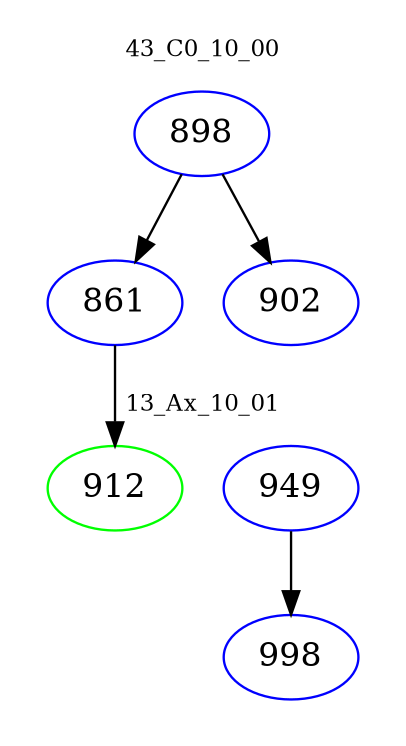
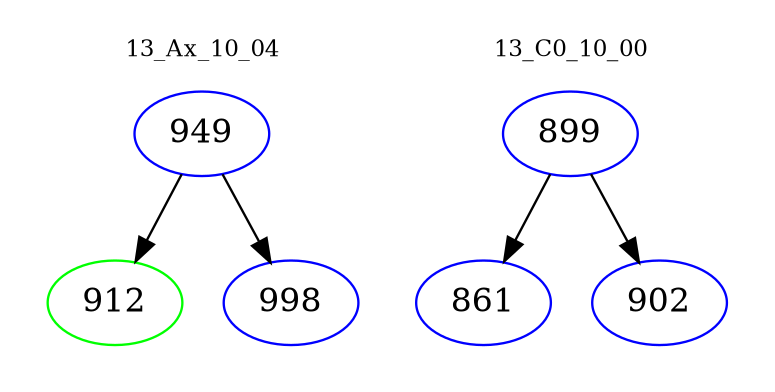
cluster "43_C0_10_00": label "43_C0_10_00" -> "13_C0_10_00"
node "898": label "898" -> "899"
edge "861" -> "912": now "949" -> "912"
cluster "13_Ax_10_01": label "13_Ax_10_01" -> "13_Ax_10_04"
